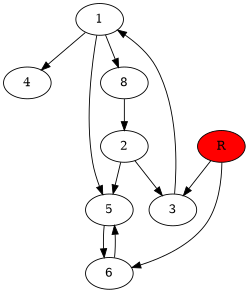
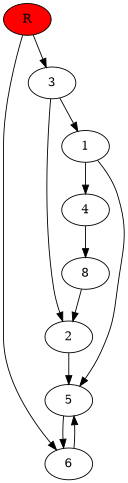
edge "1" -> "8": now "4" -> "8"
edge "2" -> "3": reversed
